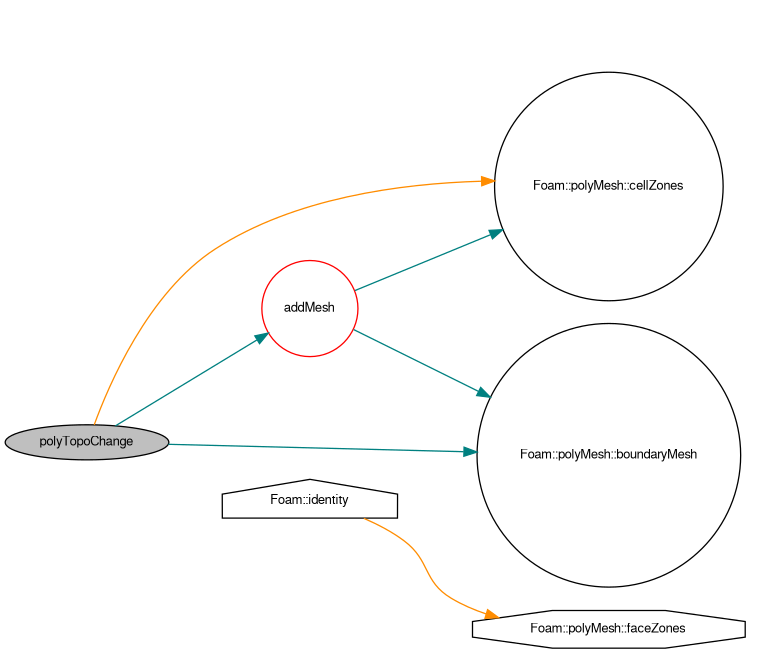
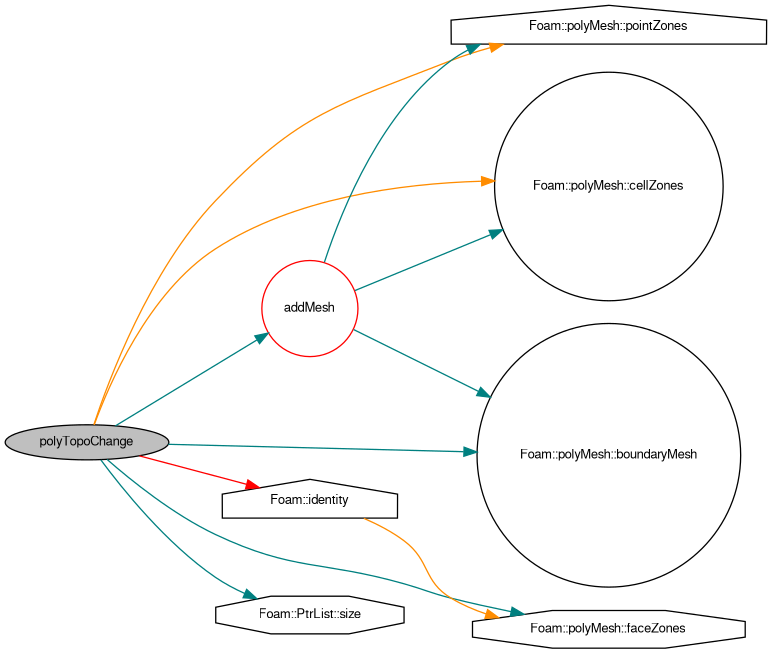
node "Foam::polyMesh::pointZones": added
edge "polyTopoChange" -> "Foam::identity": added
edge "polyTopoChange" -> "Foam::polyMesh::faceZones": added
node "Foam::PtrList::size": added
